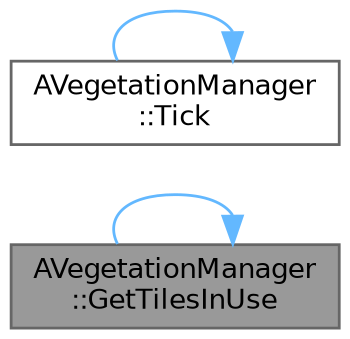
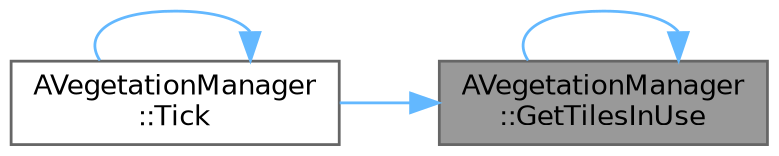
edge "AVegetationManager ::Tick" -> "AVegetationManager ::GetTilesInUse": added
